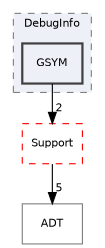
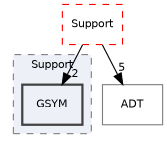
cluster "DebugInfo": label "DebugInfo" -> "Support"
edge "GSYM" -> "Support": reversed
